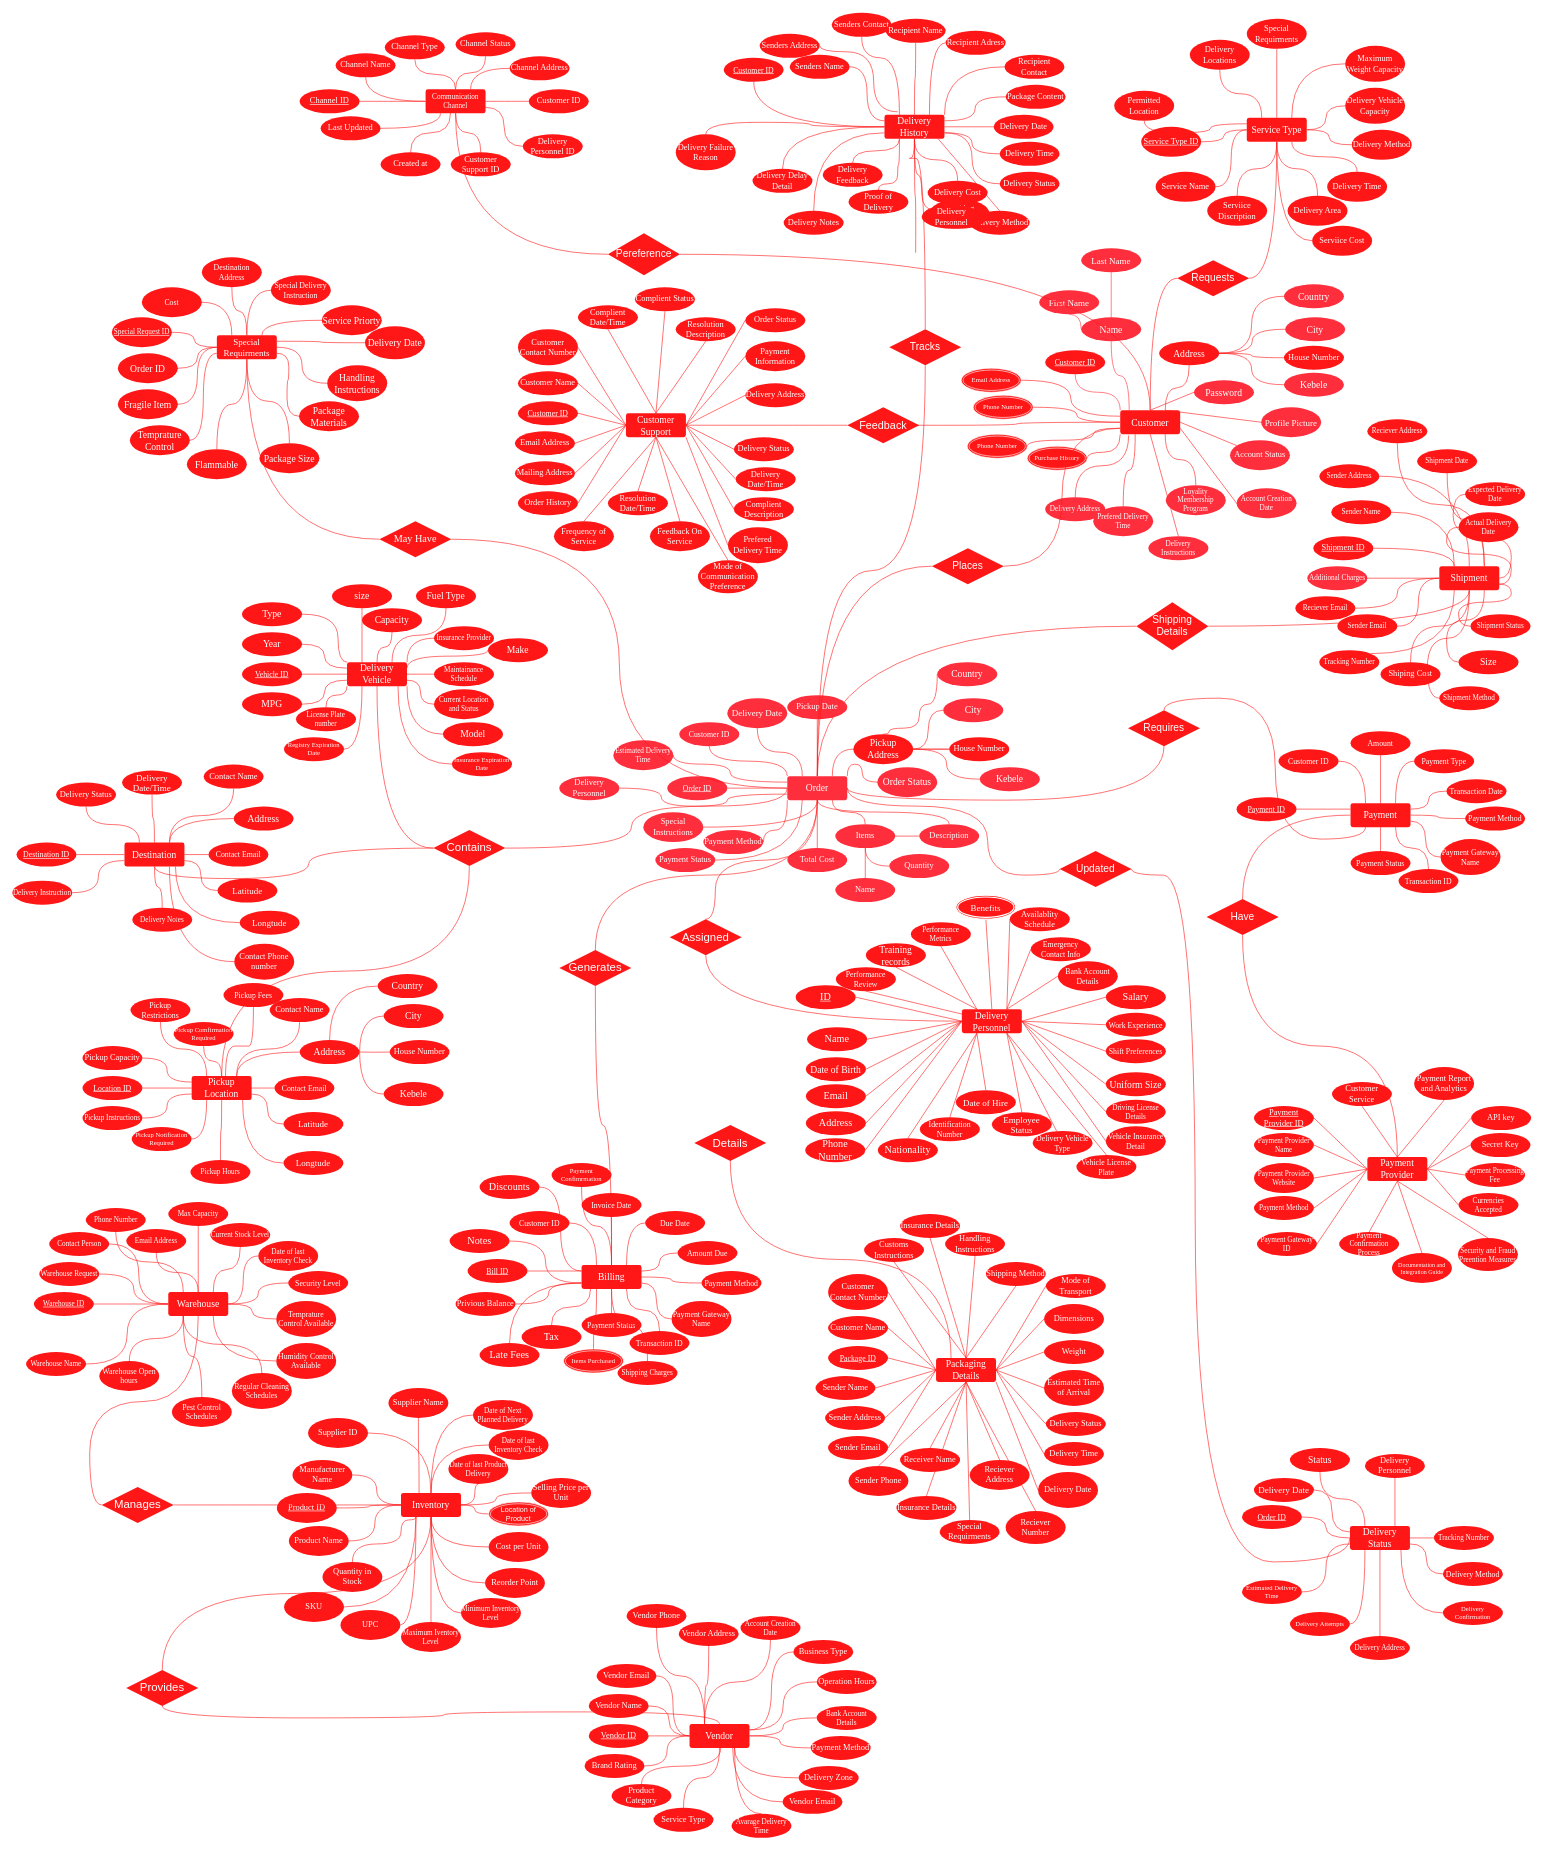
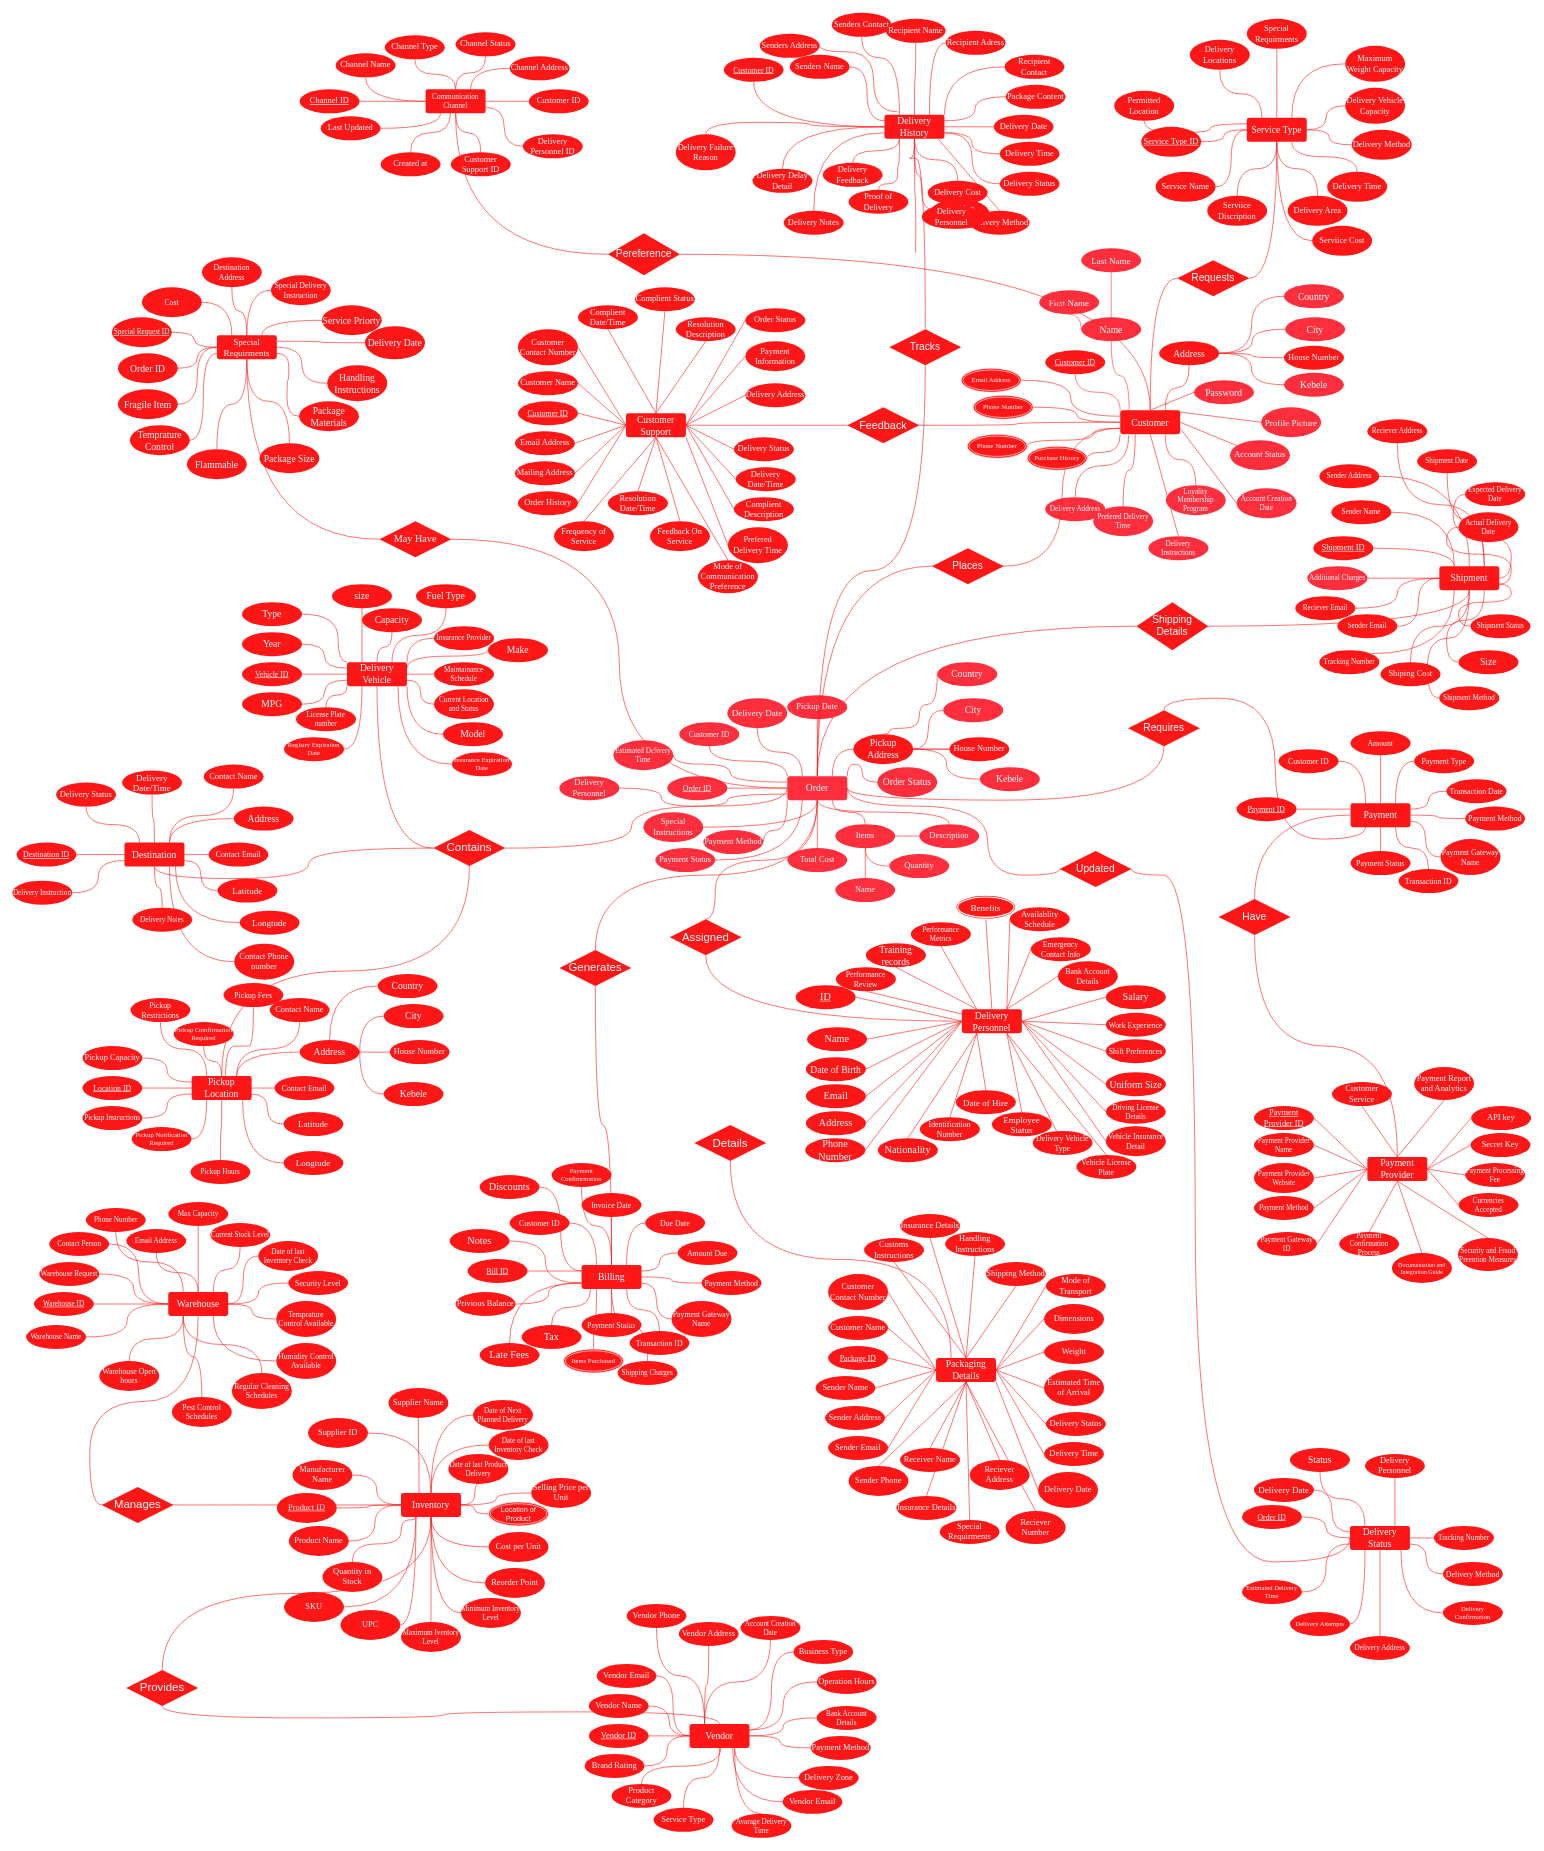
node "Have": moved (1243, 917) -> (1255, 917)
node "Warehouse Name": moved (56, 1364) -> (56, 1337)
